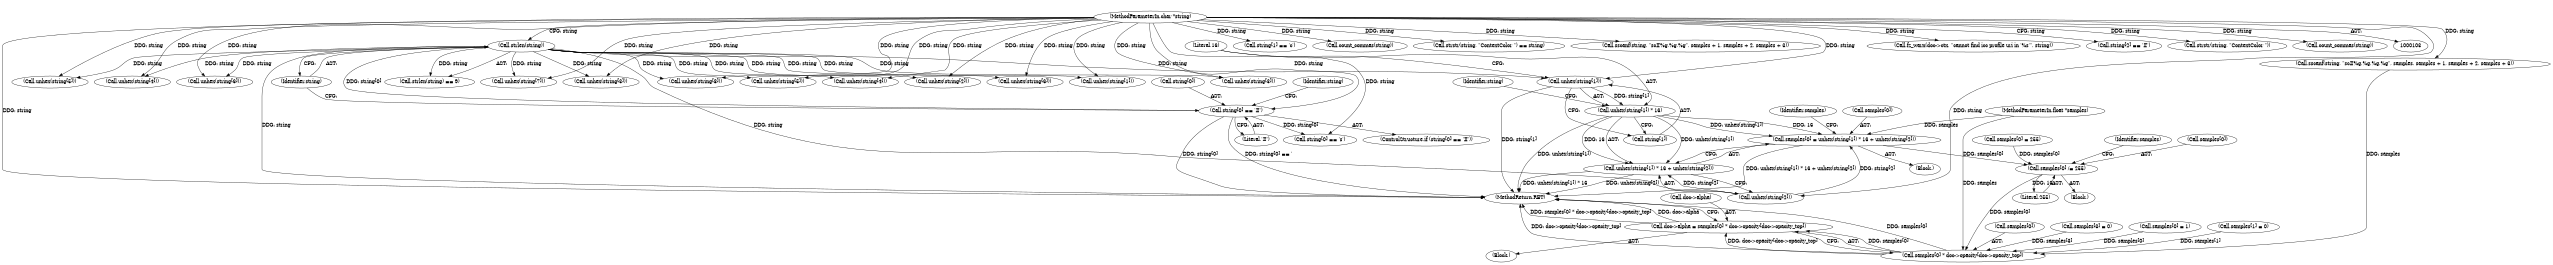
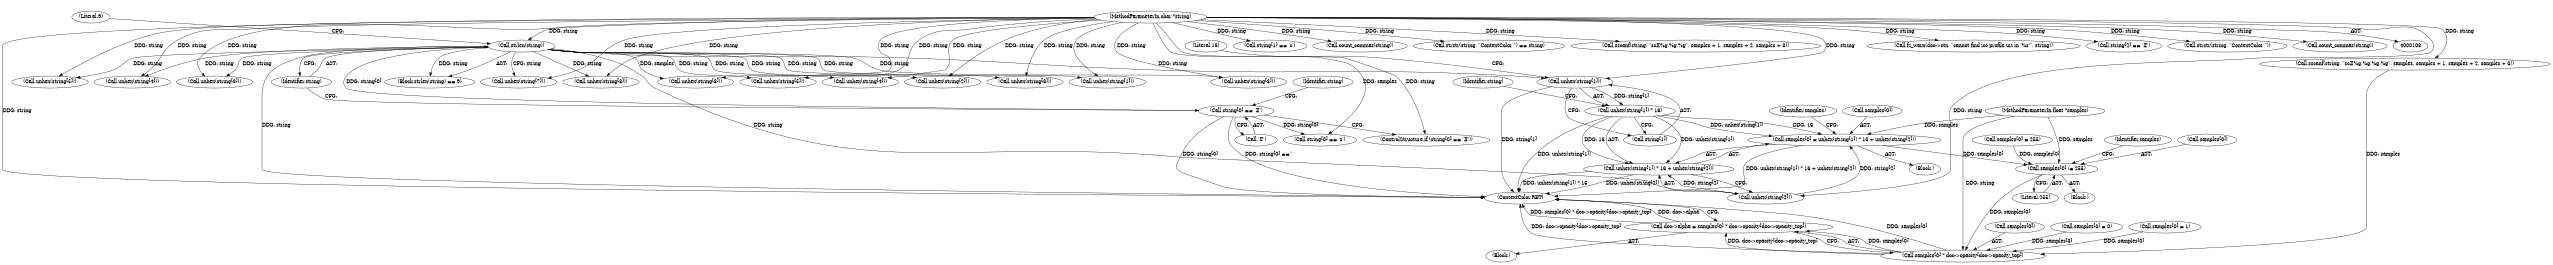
node "(Literal,9)": added
edge "(MethodParameterIn,char *string)" -> "(Call,strlen(string))": label "CFG: string" -> "DDG: string"
edge "(MethodParameterIn,char *string)" -> "(Call,string[2] == '#')": label "CFG: string" -> "DDG: string"
node "1000103": label "1000103" -> "4000103"
edge "(Literal,16)" -> "(Call,unhex(string[1]) * 16)": removed, label "AST:"
edge "(Call,strlen(string))" -> "(Call,unhex(string[7]))": label "DDG: string" -> "CFG: string"
edge "(Call,strlen(string))" -> "(Call,unhex(string[8]))": label "DDG: string" -> "DDG: samples"
edge "(MethodParameterIn,char *string)" -> "(Call,string[0] == '#')": now "(MethodParameterIn,char *string)" -> "(ControlStructure,if (string[0] == '#'))"
node "(Call,strlen(string) == 9)": label "(Call,strlen(string) == 9)" -> "(Block,strlen(string) == 9)"
node "(Call,string[0])": removed
edge "(MethodParameterIn,char *string)" -> "(Call,string[0] == 's')": label "DDG: string" -> "DDG: samples"
edge "(Call,string[0] == '#')" -> "(ControlStructure,if (string[0] == '#'))": label "AST: " -> "CFG: "
edge "(MethodParameterIn,float *samples)" -> "(Call,samples[0] /= 255)": added, label "DDG: samples"
node "(Literal,'#')": label "(Literal,'#')" -> "(Call,'#')"
edge "(Call,samples[0] = unhex(string[1]) * 16 + unhex(string[2]))" -> "(Call,unhex(string[1]) * 16 + unhex(string[2]))": label "CFG: " -> "AST: "
edge "(MethodParameterIn,float *samples)" -> "(Call,samples[0] * doc->opacity[doc->opacity_top])": label "DDG: samples" -> "DDG: string"
edge "(Call,samples[0] /= 255)" -> "(Literal,255)": label "DDG: 16" -> "CFG: "
node "(MethodReturn,RET)": label "(MethodReturn,RET)" -> "(ContextColor,RET)"
node "(Call,doc->alpha)": removed
node "(Call,samples[1] = 0)": removed
